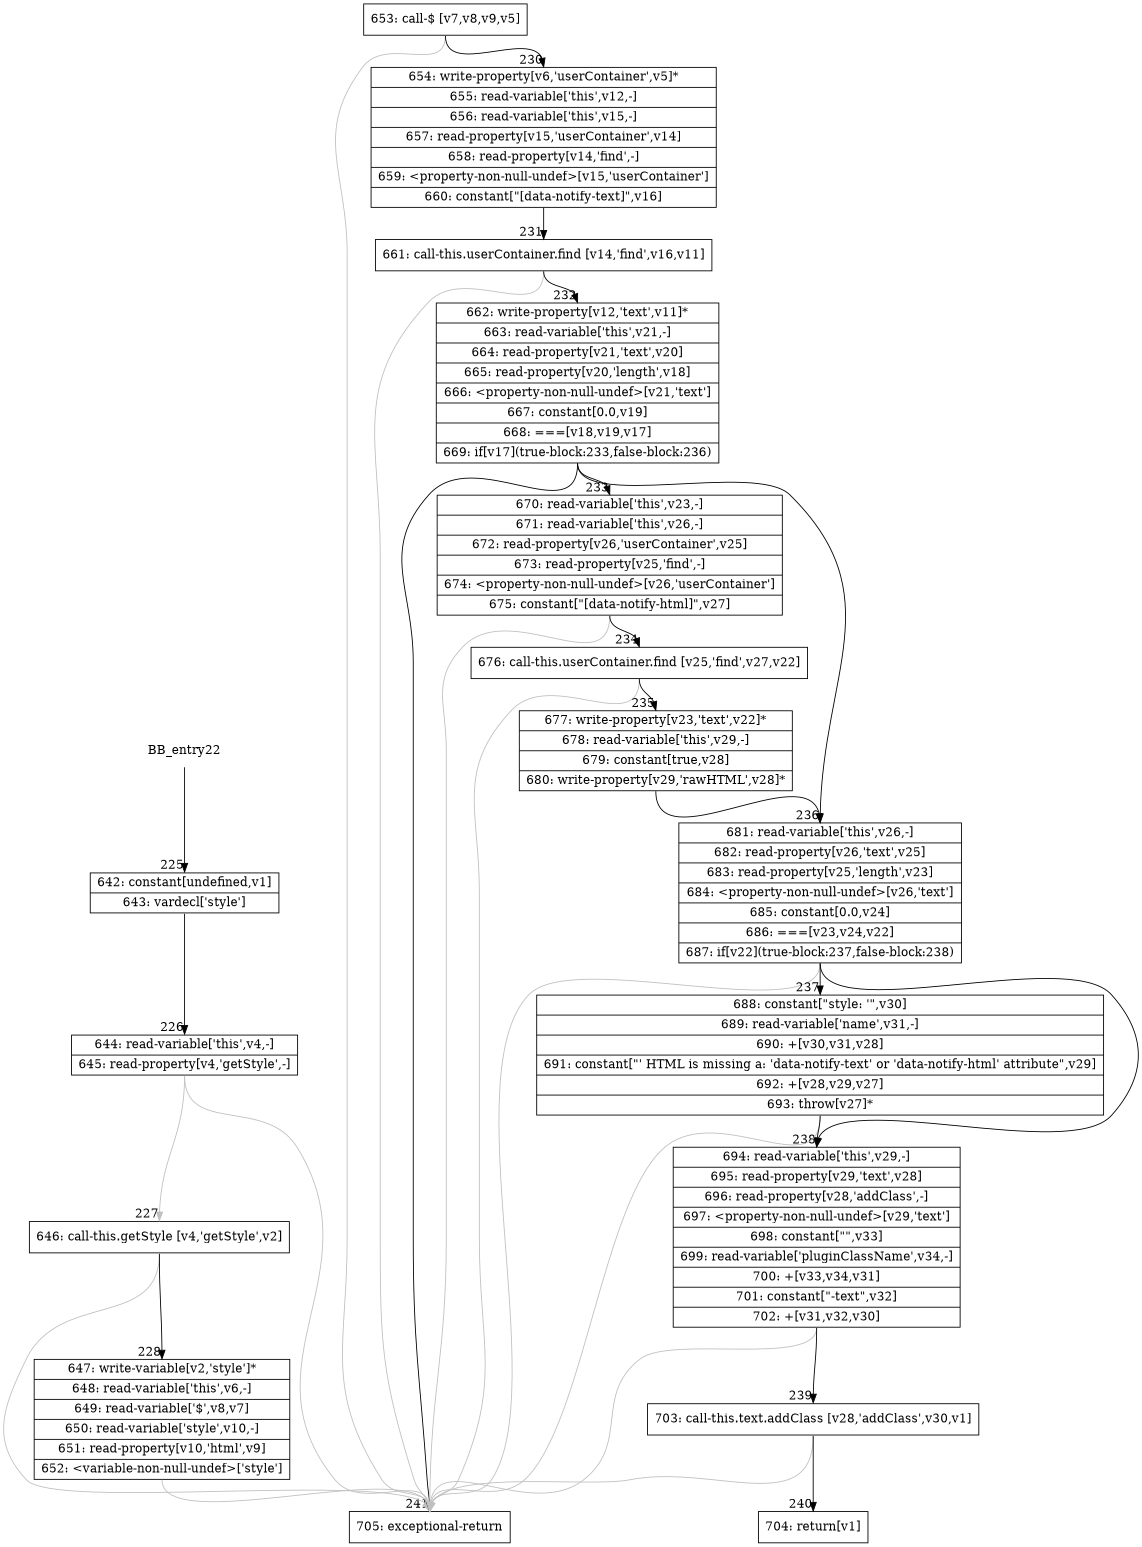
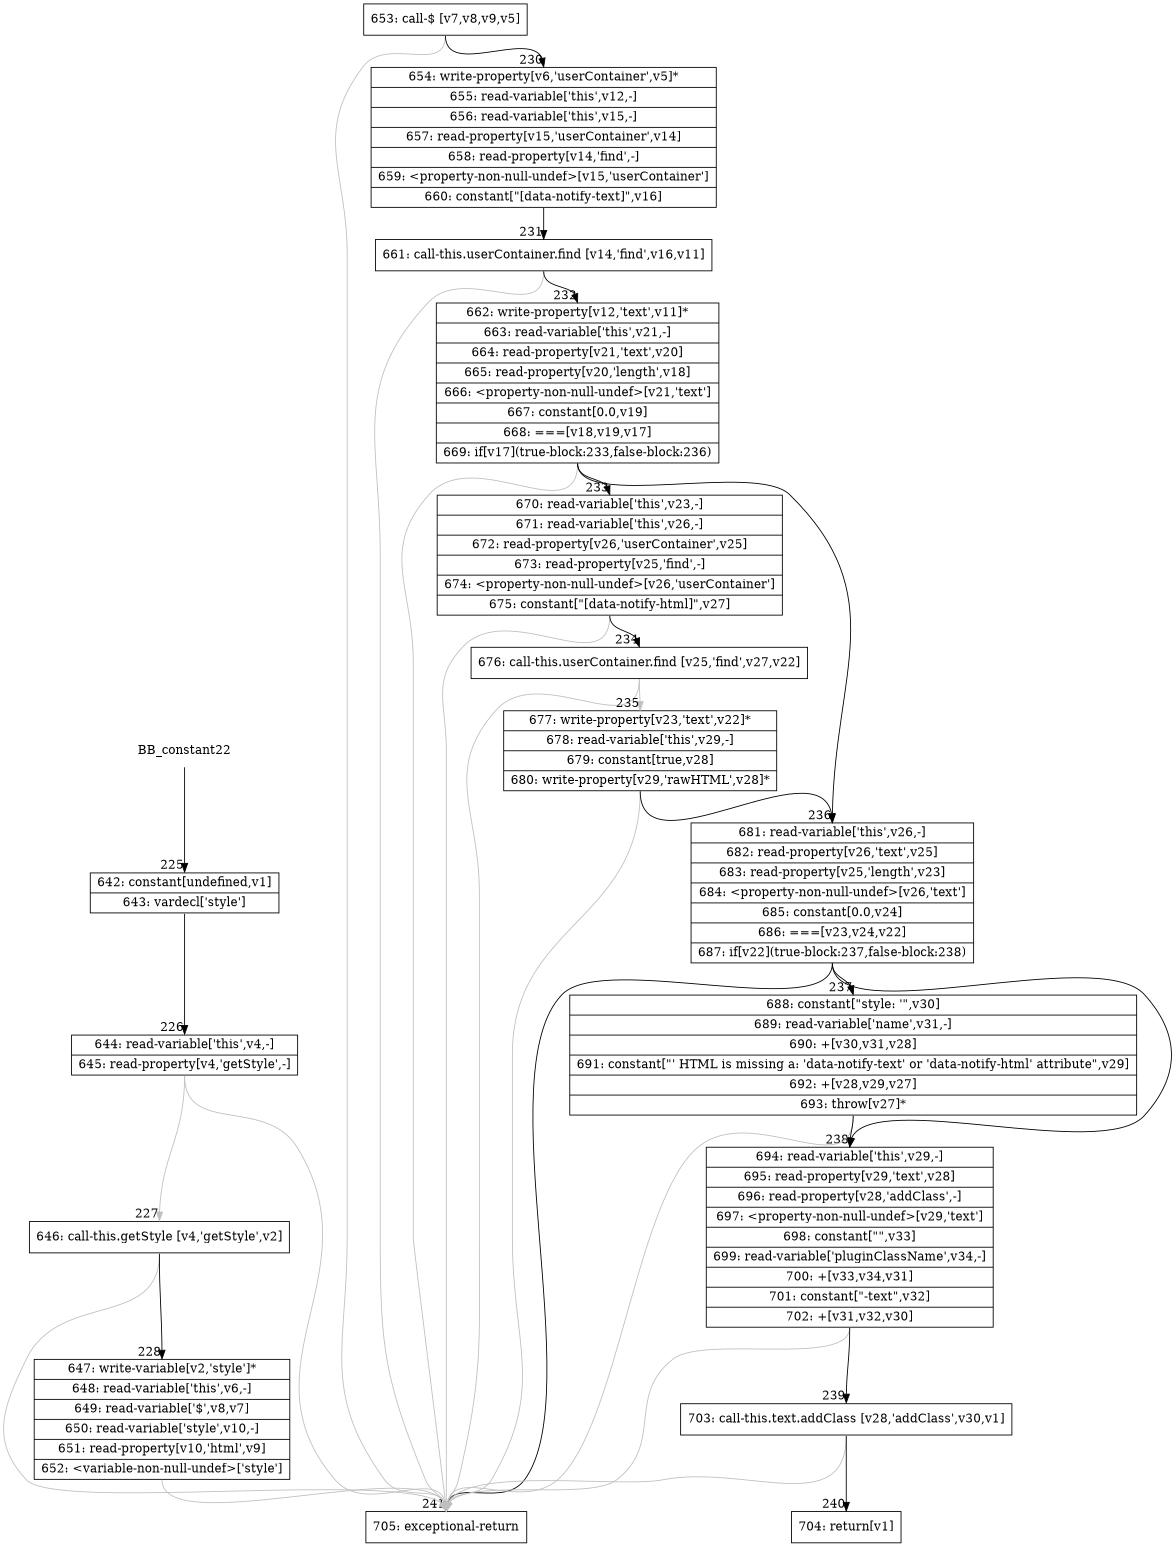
edge "676: call-this.userContainer.find [v25,'find',v27,v22]" -> "677: write-property[v23,'text',v22]*": color black -> gray
node "BB_entry22": label "BB_entry22" -> "BB_constant22"
edge "662: write-property[v12,'text',v11]*" -> "705: exceptional-return": color black -> gray
edge "681: read-variable['this',v26,-]" -> "705: exceptional-return": color gray -> black
edge "677: write-property[v23,'text',v22]*" -> "705: exceptional-return": added
